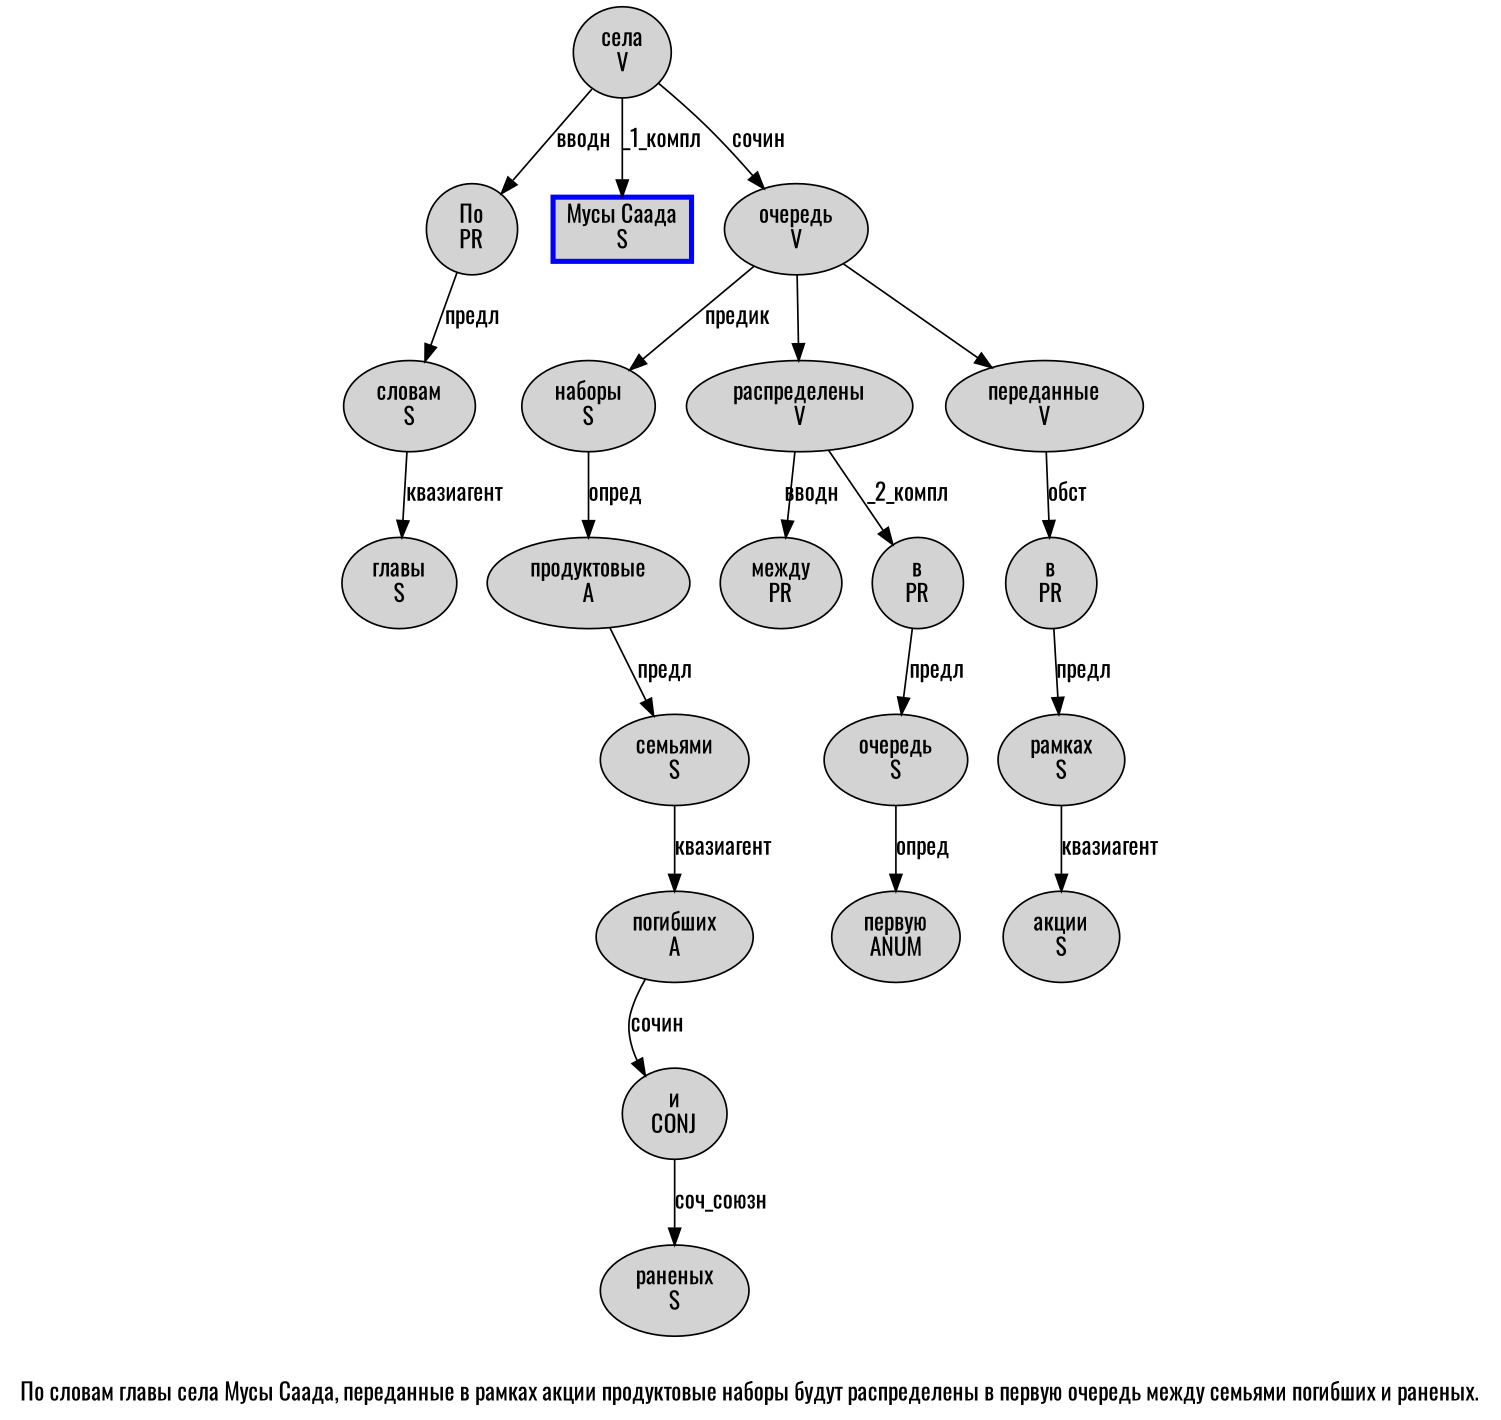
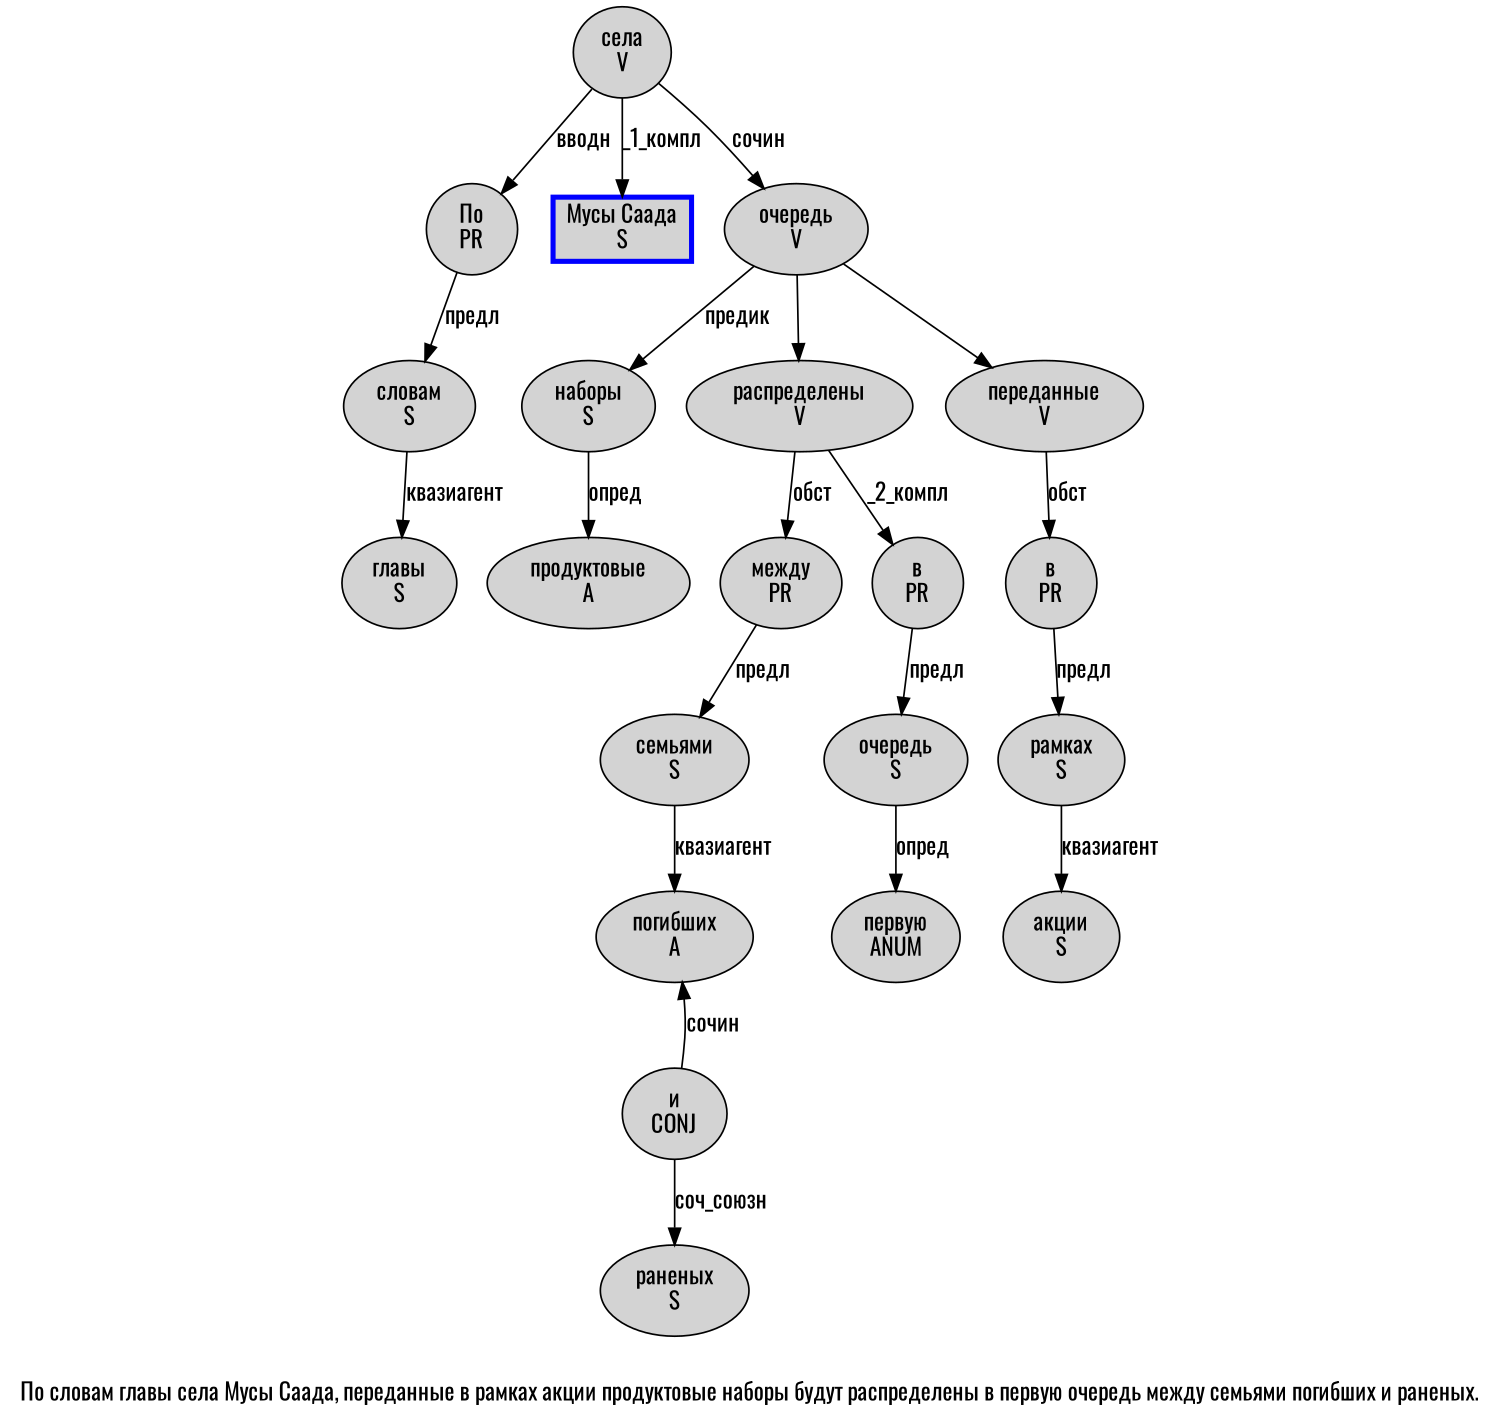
edge "распределены V" -> "между PR": label "вводн" -> "обст"
edge "продуктовые A" -> "семьями S": now "между PR" -> "семьями S"
edge "погибших A" -> "и CONJ": reversed
